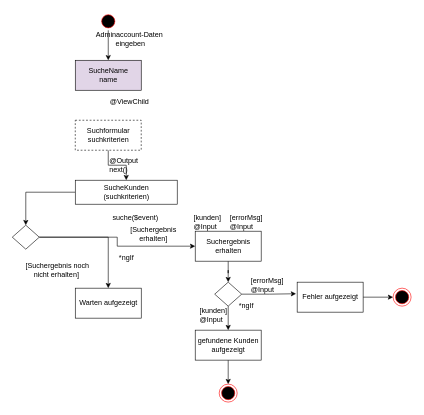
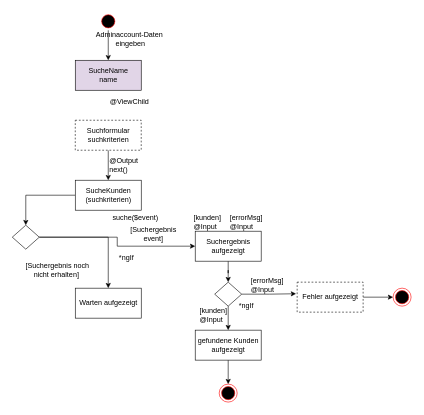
node "SucheKunden (suchkriterien)": size 102x24 -> 66x30
node "[Suchergebnis erhalten]": label "[Suchergebnis erhalten]" -> "[Suchergebnis event]"
node "Suchergebnis erhalten": label "Suchergebnis erhalten" -> "Suchergebnis aufgezeigt"
node "Fehler aufgezeigt": style solid -> dashed
